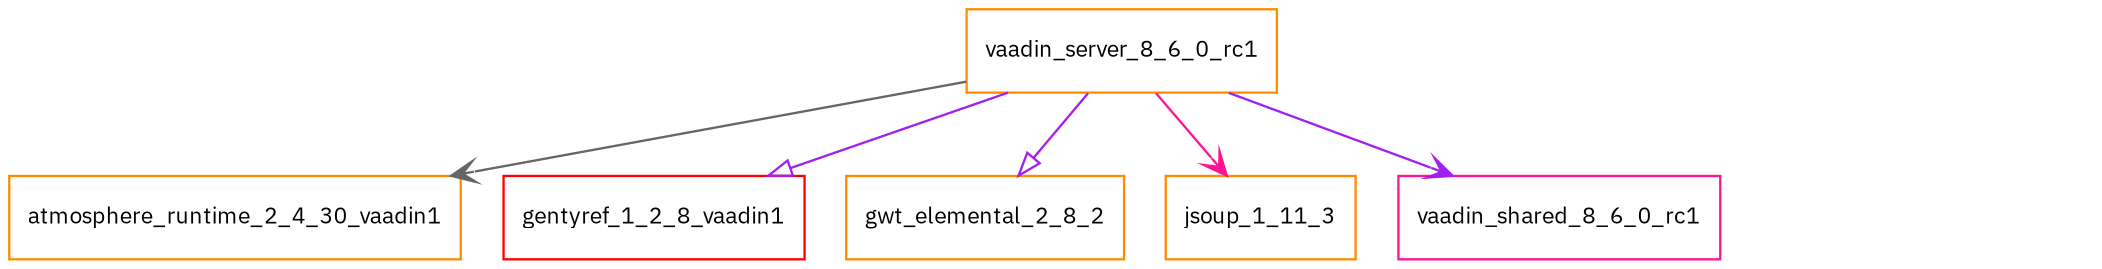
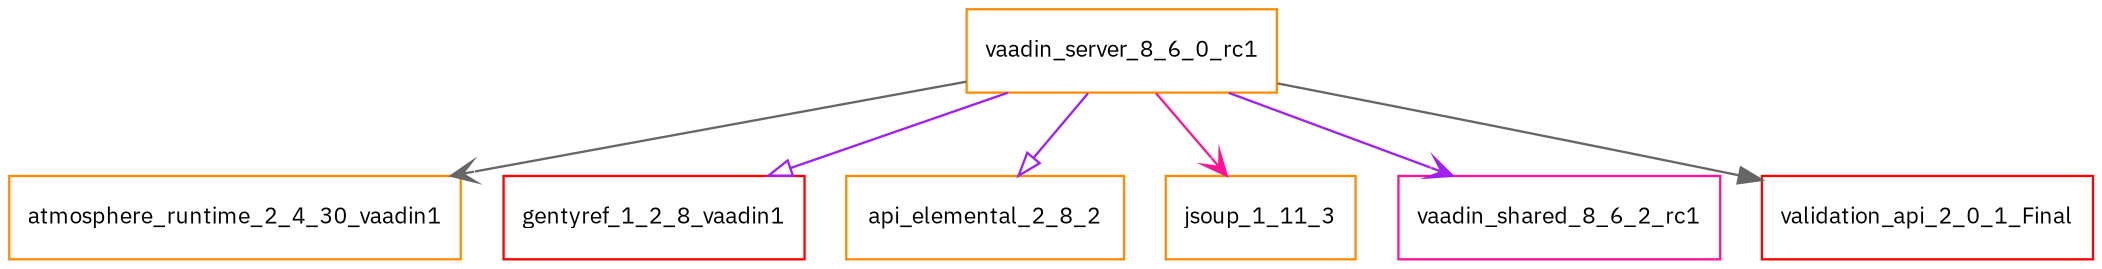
node "gwt_elemental_2_8_2": label "gwt_elemental_2_8_2" -> "api_elemental_2_8_2"
node "vaadin_shared_8_6_0_rc1": label "vaadin_shared_8_6_0_rc1" -> "vaadin_shared_8_6_2_rc1"
node "validation_api_2_0_1_Final": added
